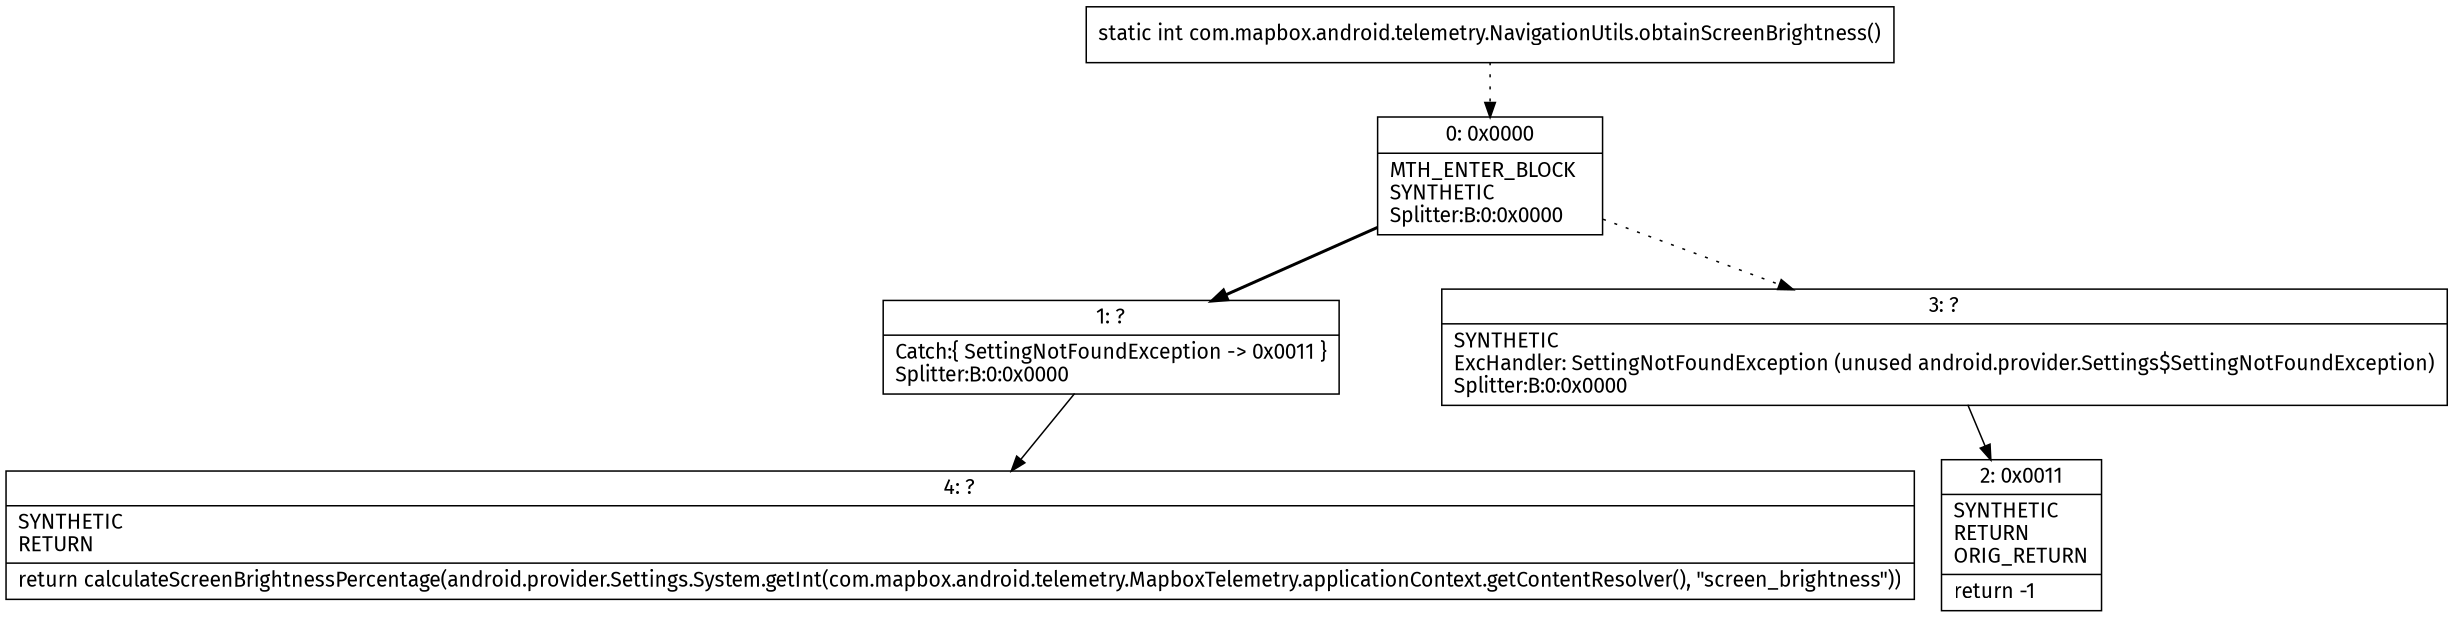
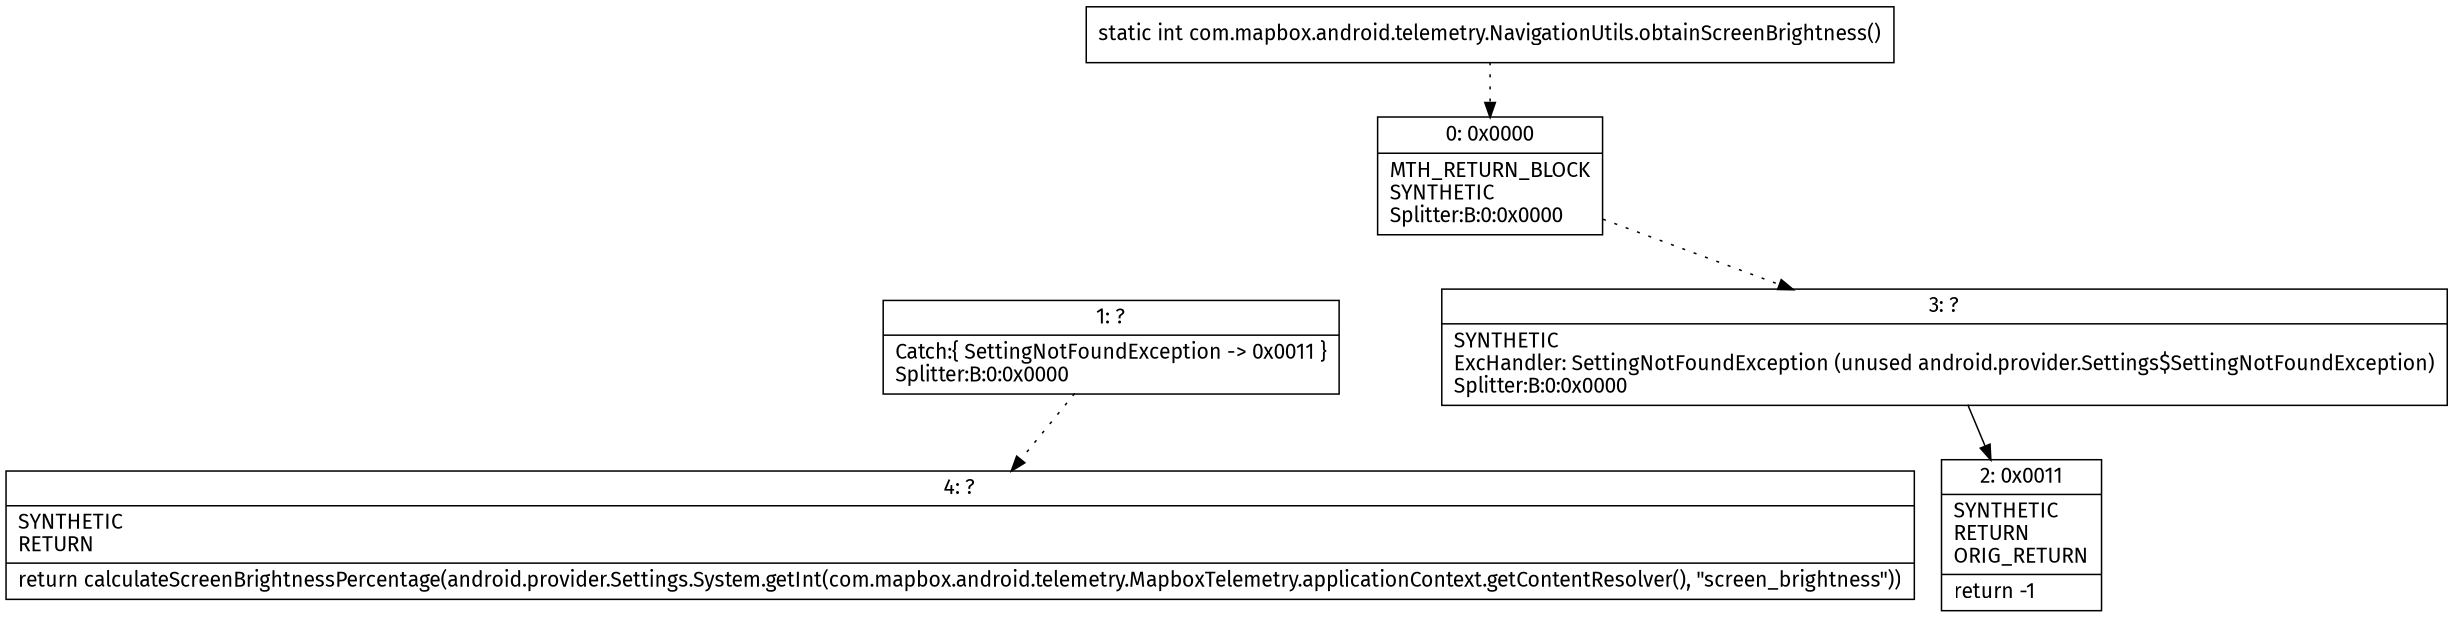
node "0: 0x0000": text "MTH_ENTER_BLOCK" -> "MTH_RETURN_BLOCK"
edge "0: 0x0000" -> "1: ?": removed
edge "1: ?" -> "4: ?": style solid -> dotted
